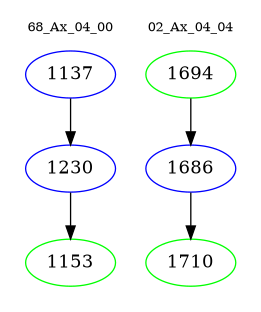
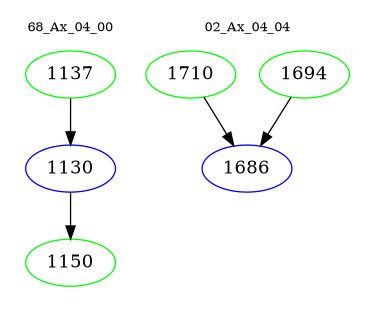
node "1137": color blue -> green
node "1230": label "1230" -> "1130"
edge "1686" -> "1710": reversed
node "1153": label "1153" -> "1150"
